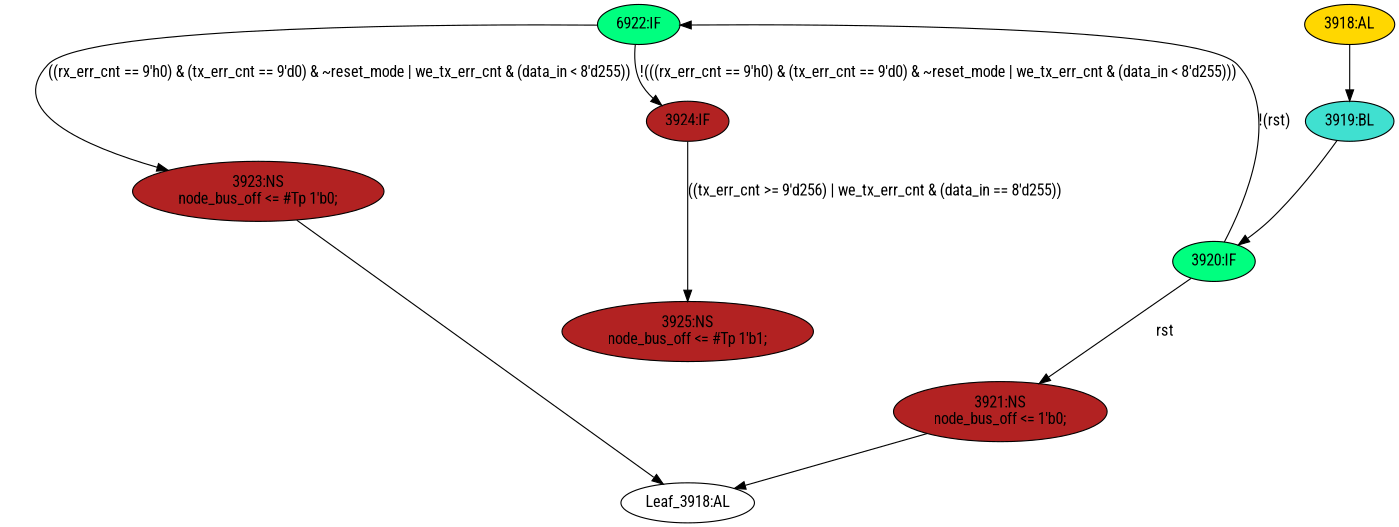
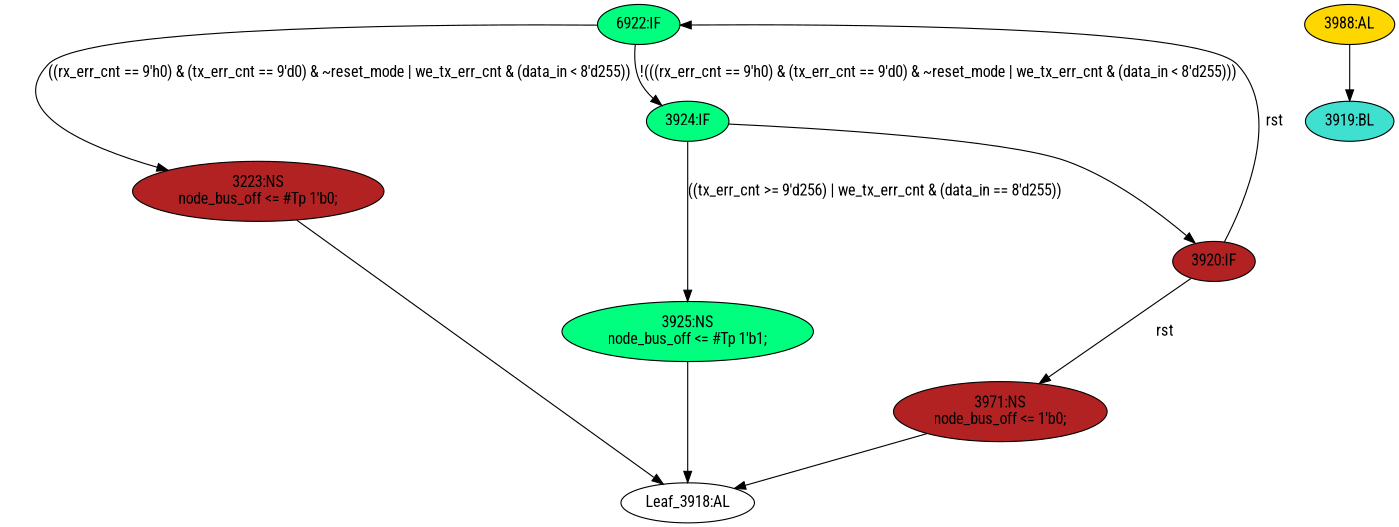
node "3918:AL": label "3918:AL" -> "3988:AL"
node "3924:IF": fillcolor firebrick -> springgreen
edge "3920:IF" -> "6922:IF": label "!(rst)" -> "rst"
node "3923:NS node_bus_off <= #Tp 1'b0;": label "3923:NS node_bus_off <= #Tp 1'b0;" -> "3223:NS node_bus_off <= #Tp 1'b0;"
edge "3919:BL" -> "3920:IF": now "3924:IF" -> "3920:IF"
node "3920:IF": fillcolor springgreen -> firebrick
node "3925:NS node_bus_off <= #Tp 1'b1;": fillcolor firebrick -> springgreen
node "3921:NS node_bus_off <= 1'b0;": label "3921:NS node_bus_off <= 1'b0;" -> "3971:NS node_bus_off <= 1'b0;"
edge "3925:NS node_bus_off <= #Tp 1'b1;" -> "Leaf_3918:AL": added
